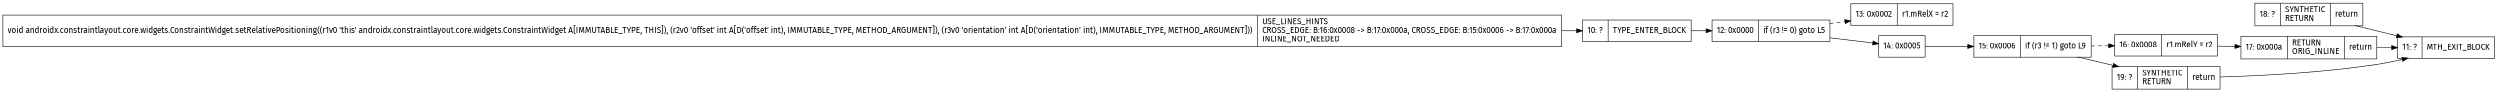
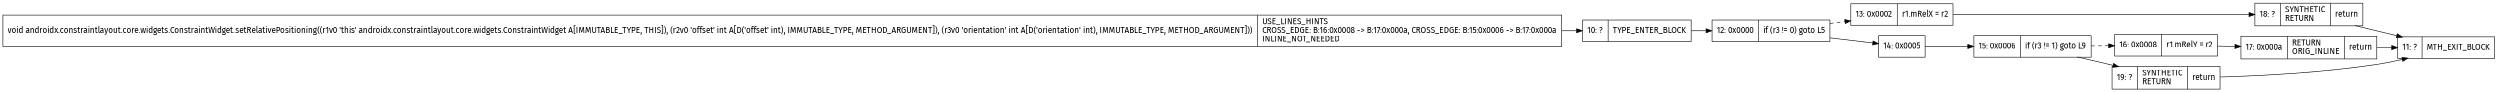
edge "13: 0x0002" -> "18: ?": added
